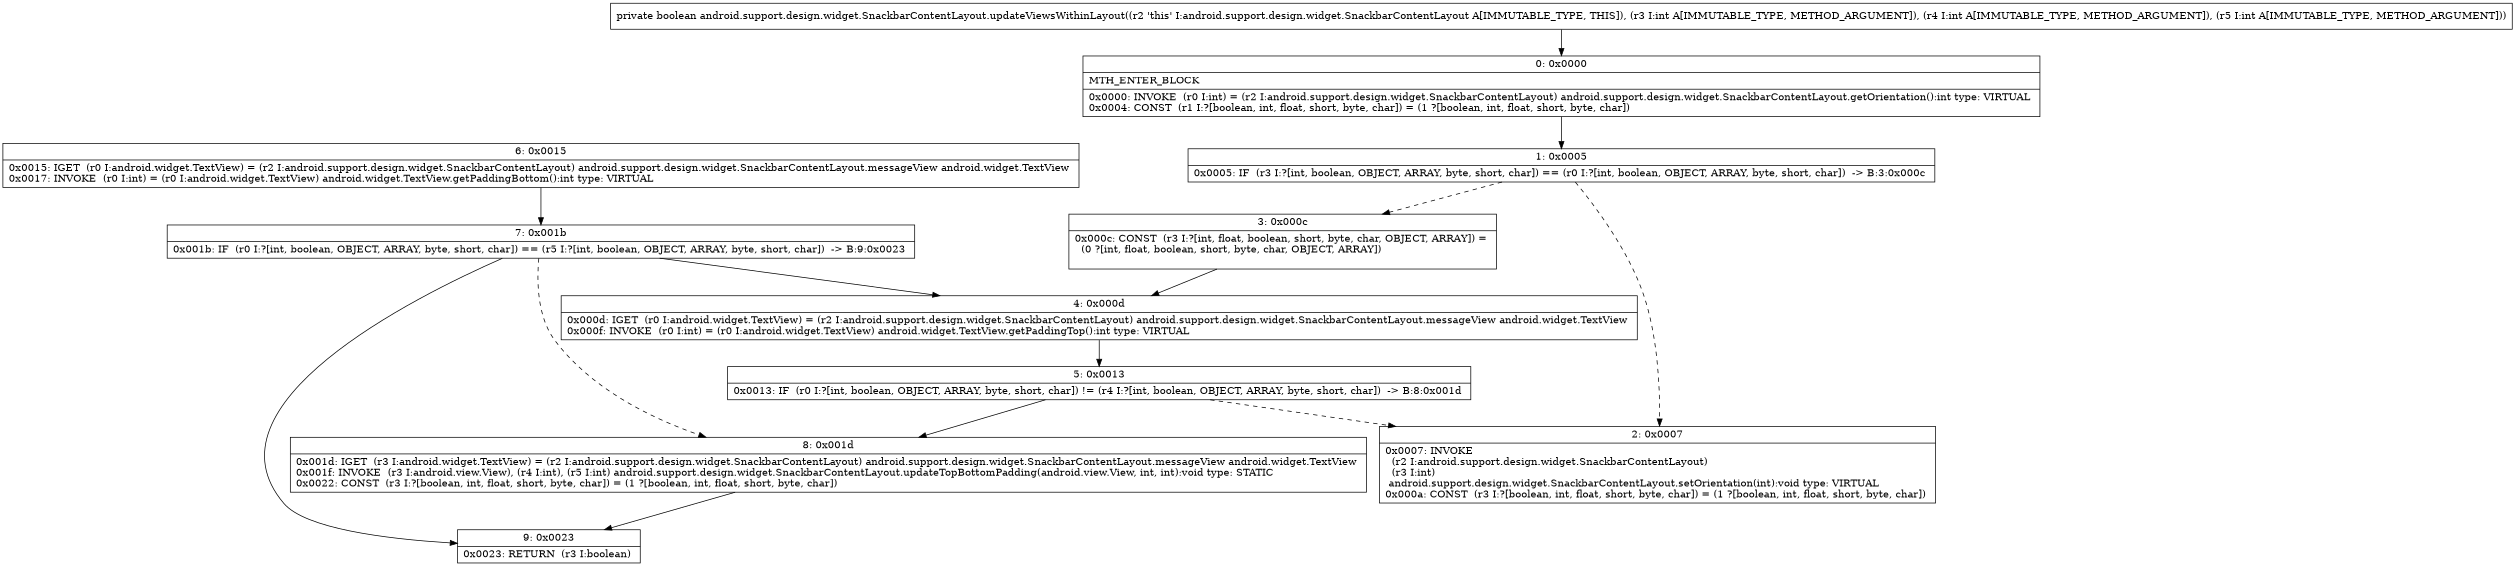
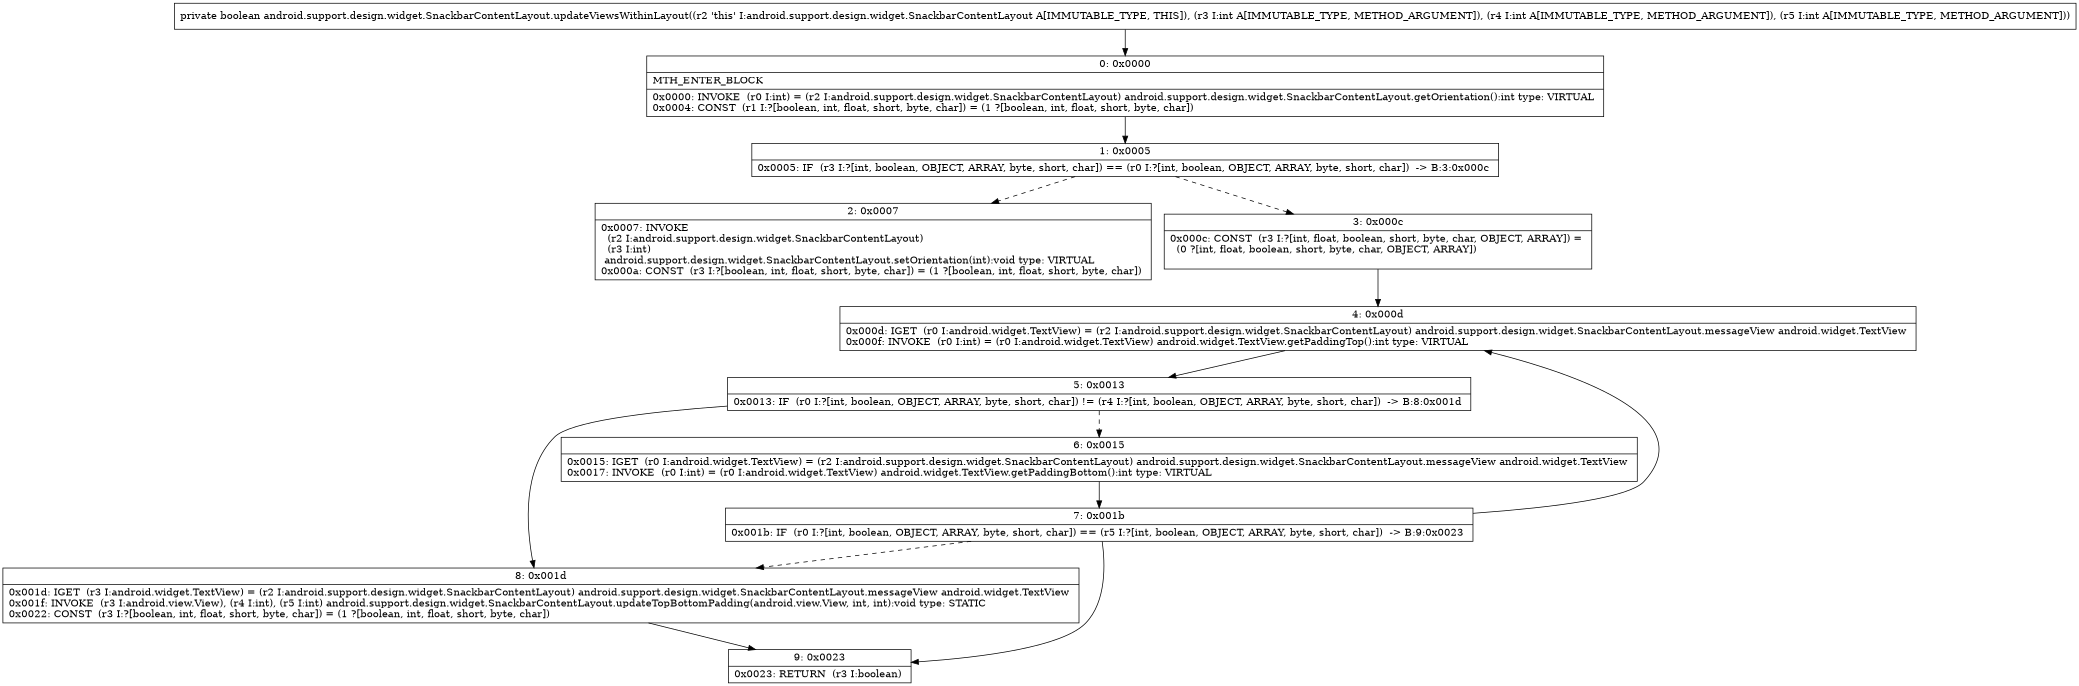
edge "5: 0x0013" -> "2: 0x0007": now "5: 0x0013" -> "6: 0x0015"
